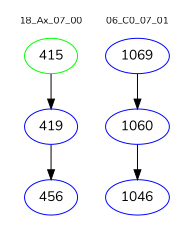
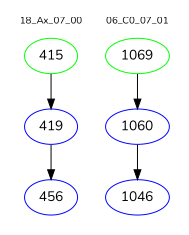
node "1069": color blue -> green
